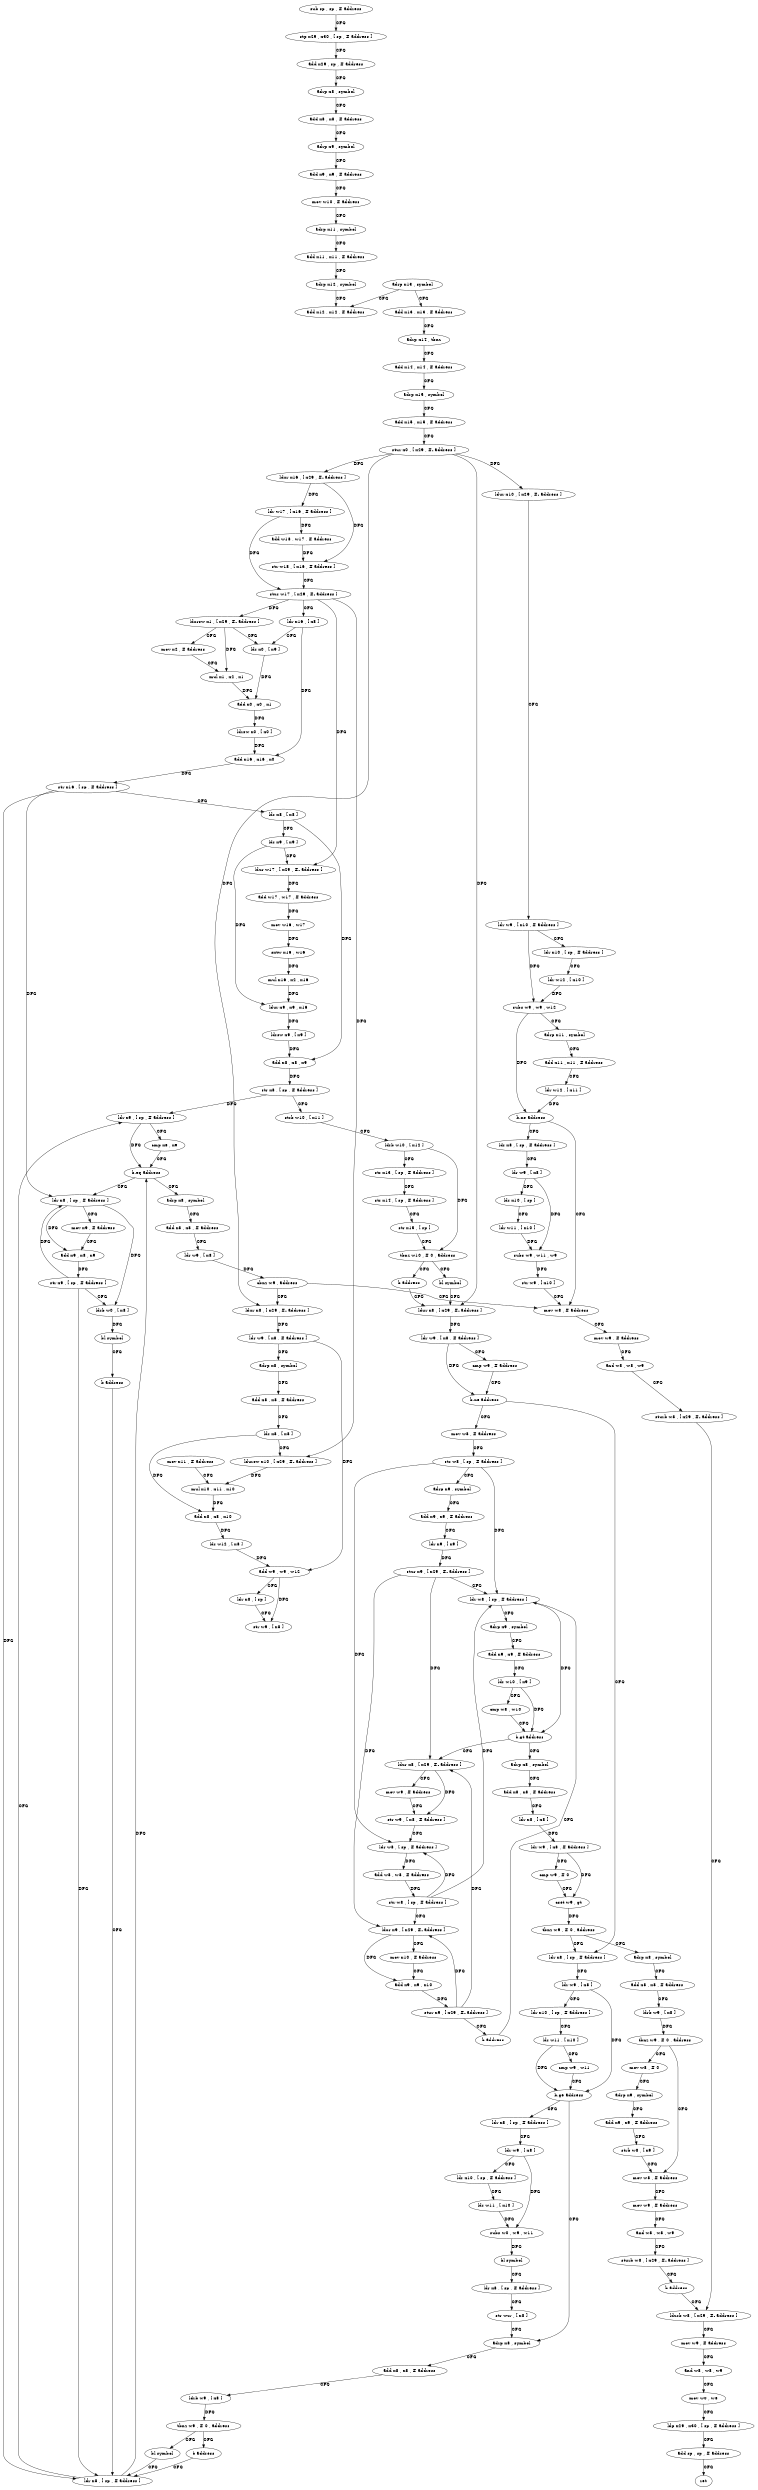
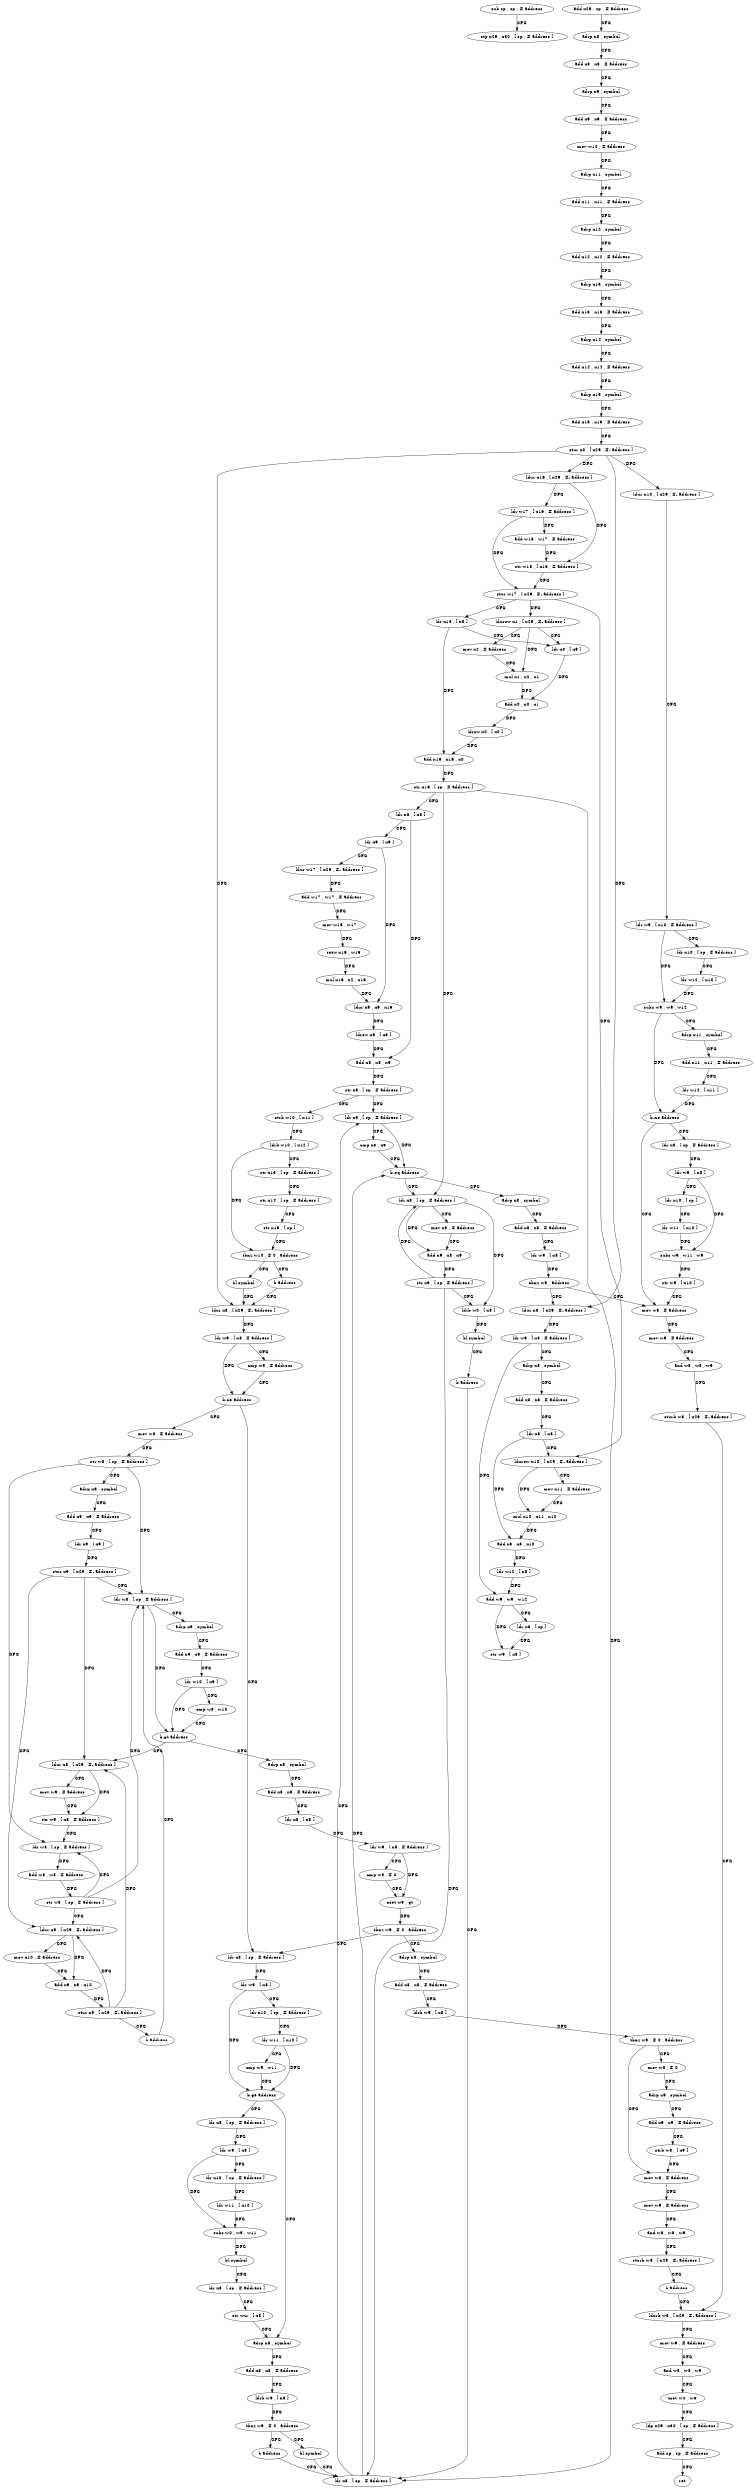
edge "stp x29 , x30 , [ sp , # address ]" -> "add x29 , sp , # address": removed, label "CFG"
edge "adrp x13 , symbol" -> "add x12 , x12 , # address": reversed
node "adrp x14 , tbnz": label "adrp x14 , tbnz" -> "adrp x14 , symbol"
edge "stur w17 , [ x29 , #- address ]" -> "ldur w17 , [ x29 , #- address ]": removed, label "DFG"
edge "ldursw x10 , [ x29 , #- address ]" -> "mov x11 , # address": added, label "CFG"
